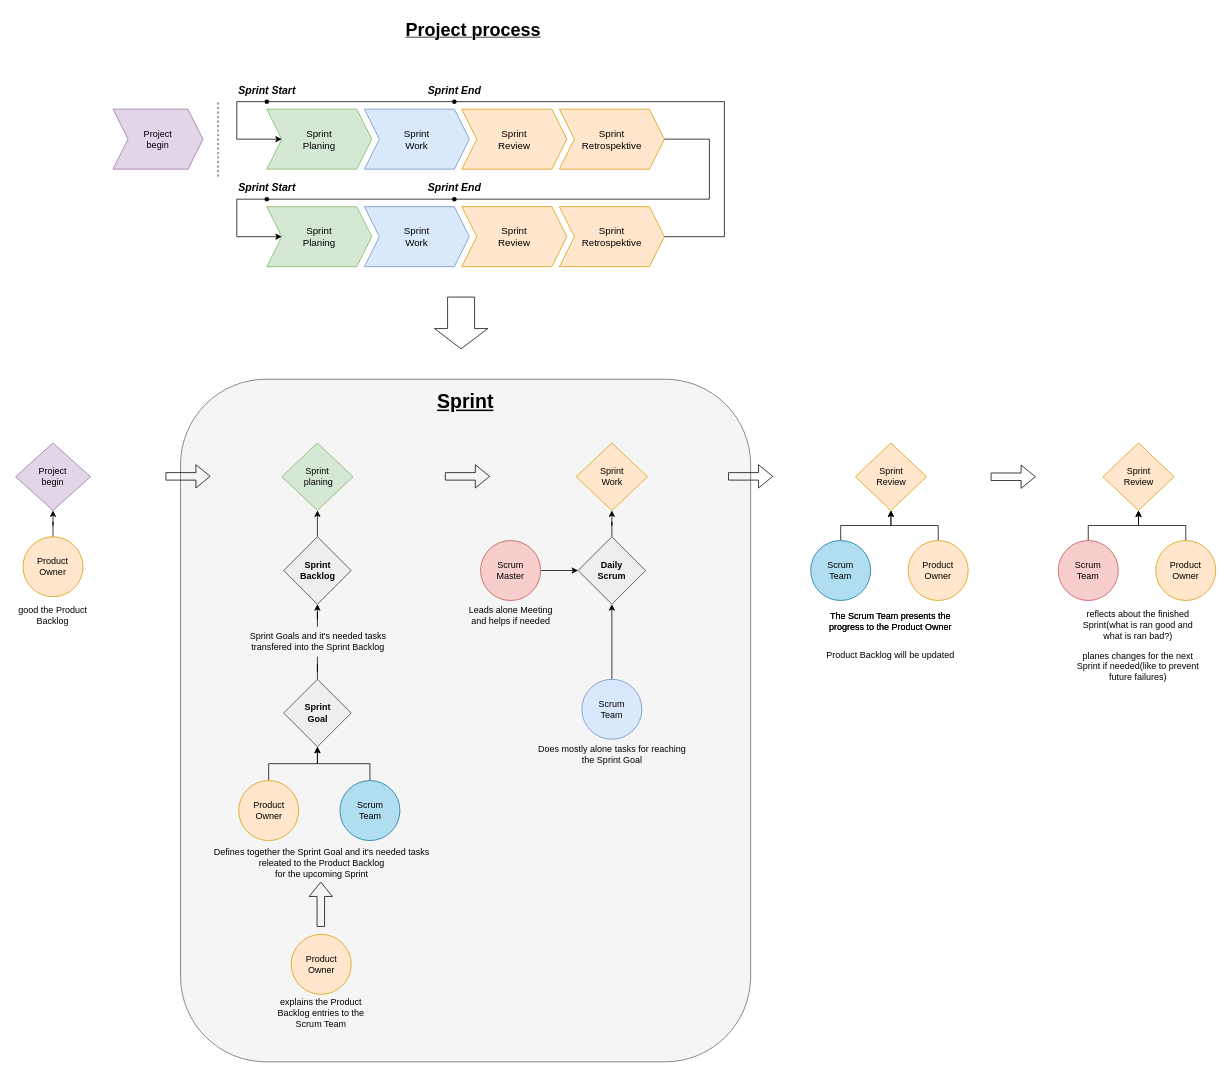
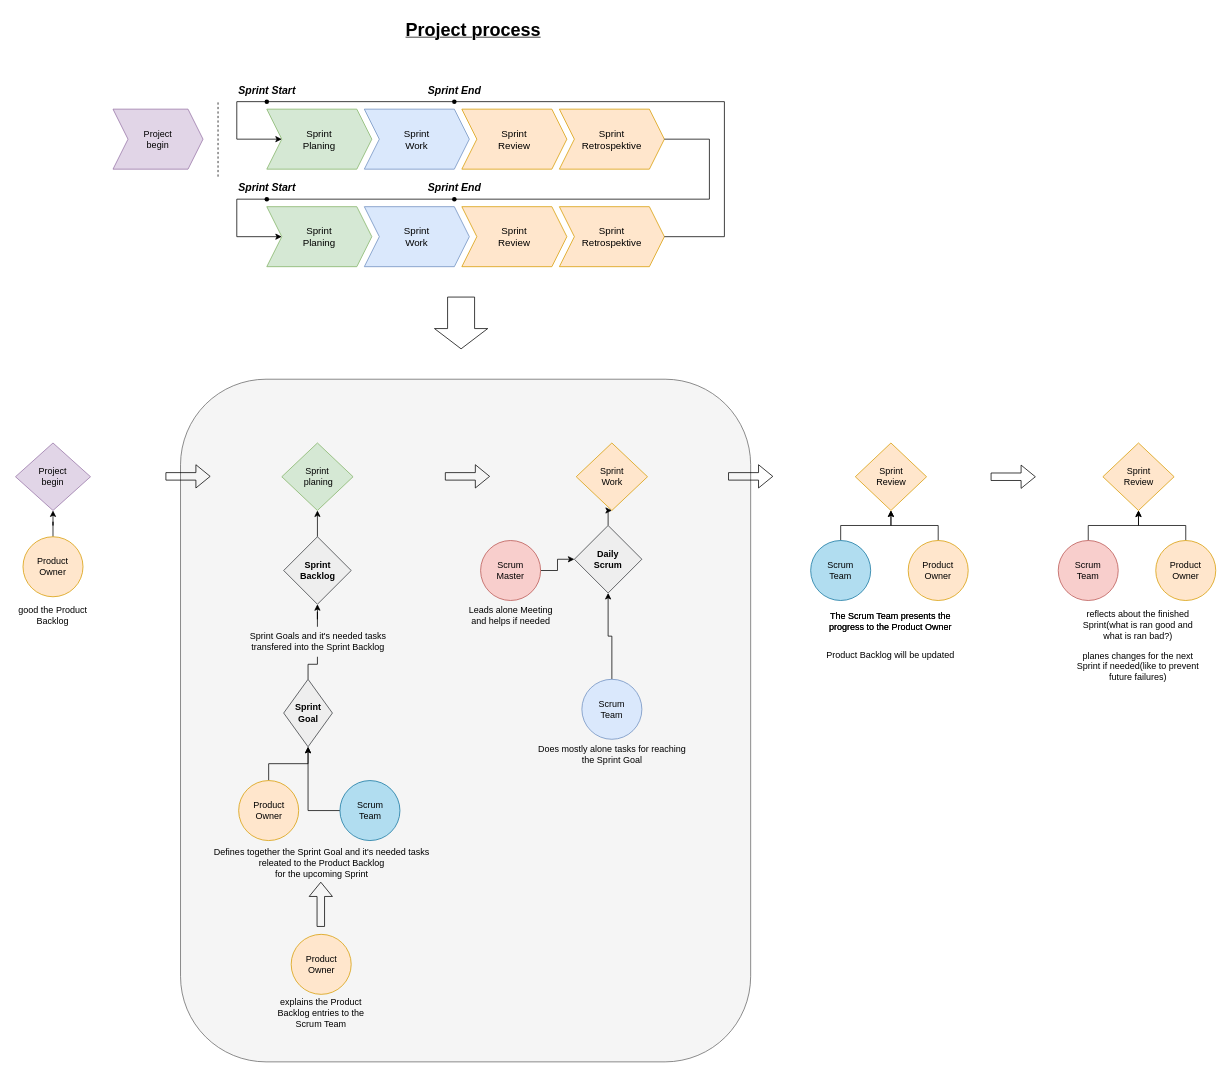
node "Sprint": removed
node "Daily Scrum": moved (612, 570) -> (608, 559)
node "Sprint Goal": size 68x68 -> 49x68
